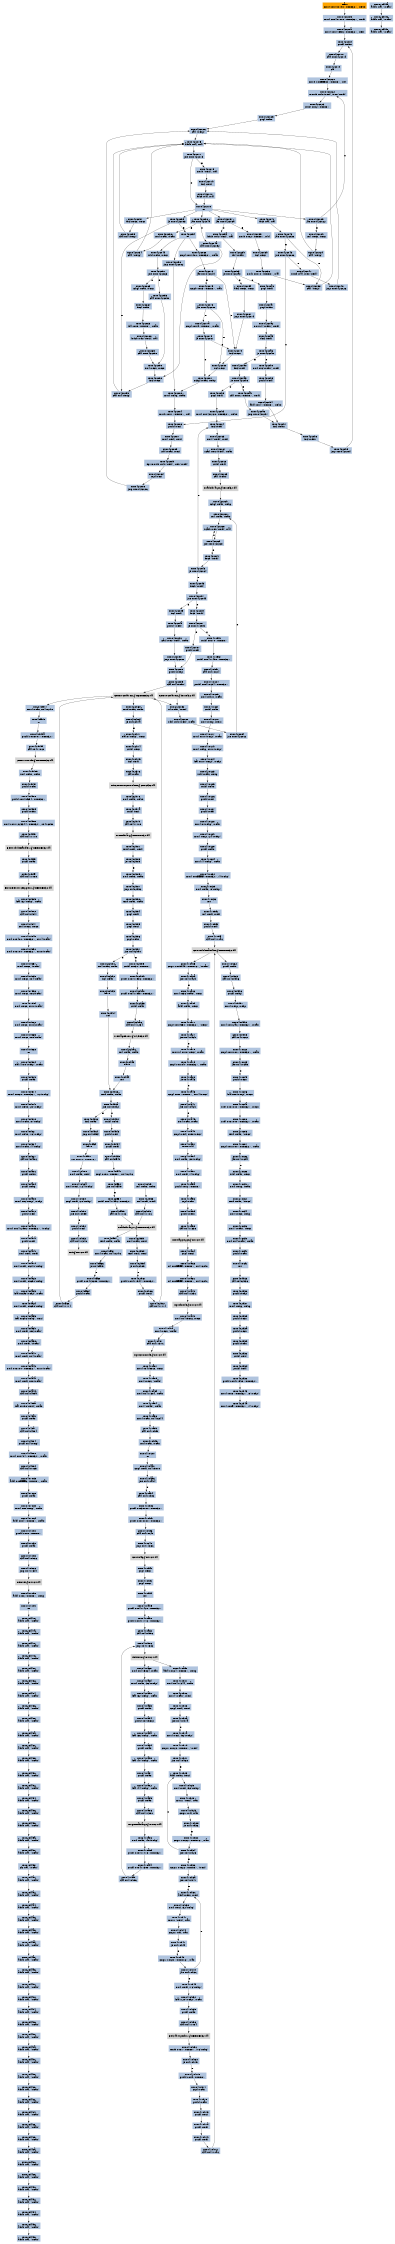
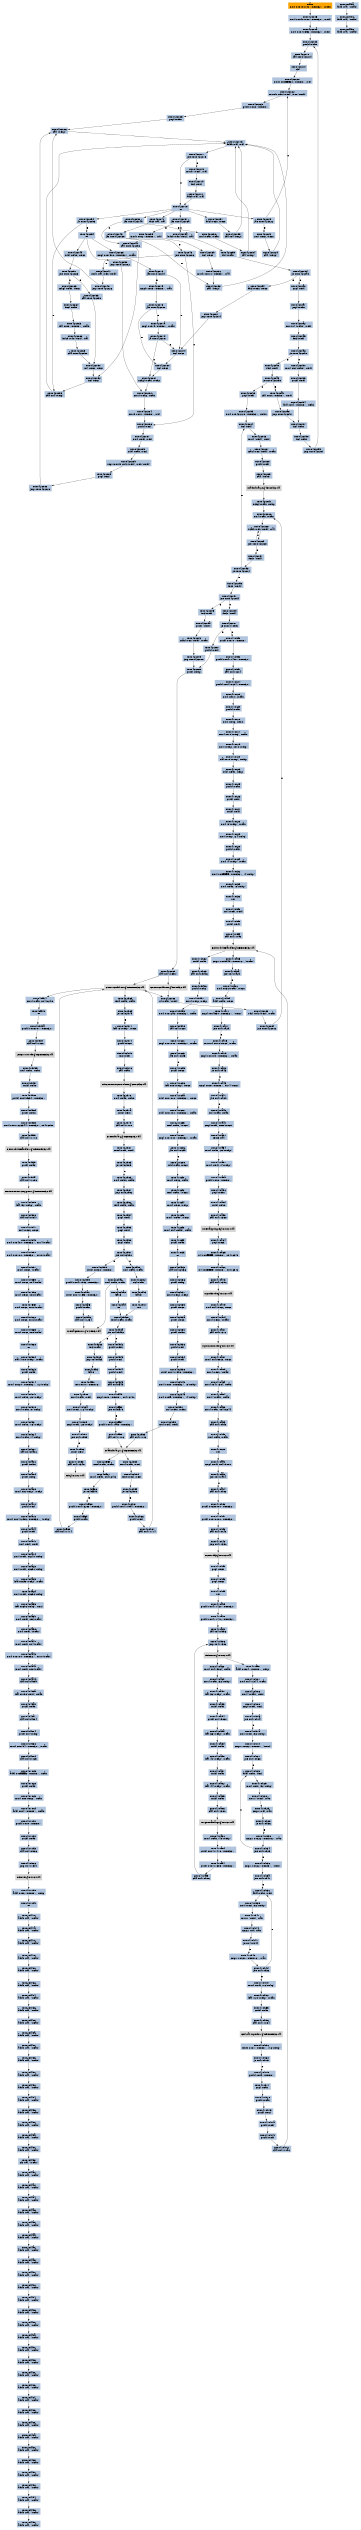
edge "MessageBoxW@USER32.dll" -> "0x00402bac xorl %eax, %eax": reversed
edge "0x00402b4a movl $0xff<UINT32>, -4(%ebp)" -> "0x00402b51 xorl %ebx, %ebx": added
